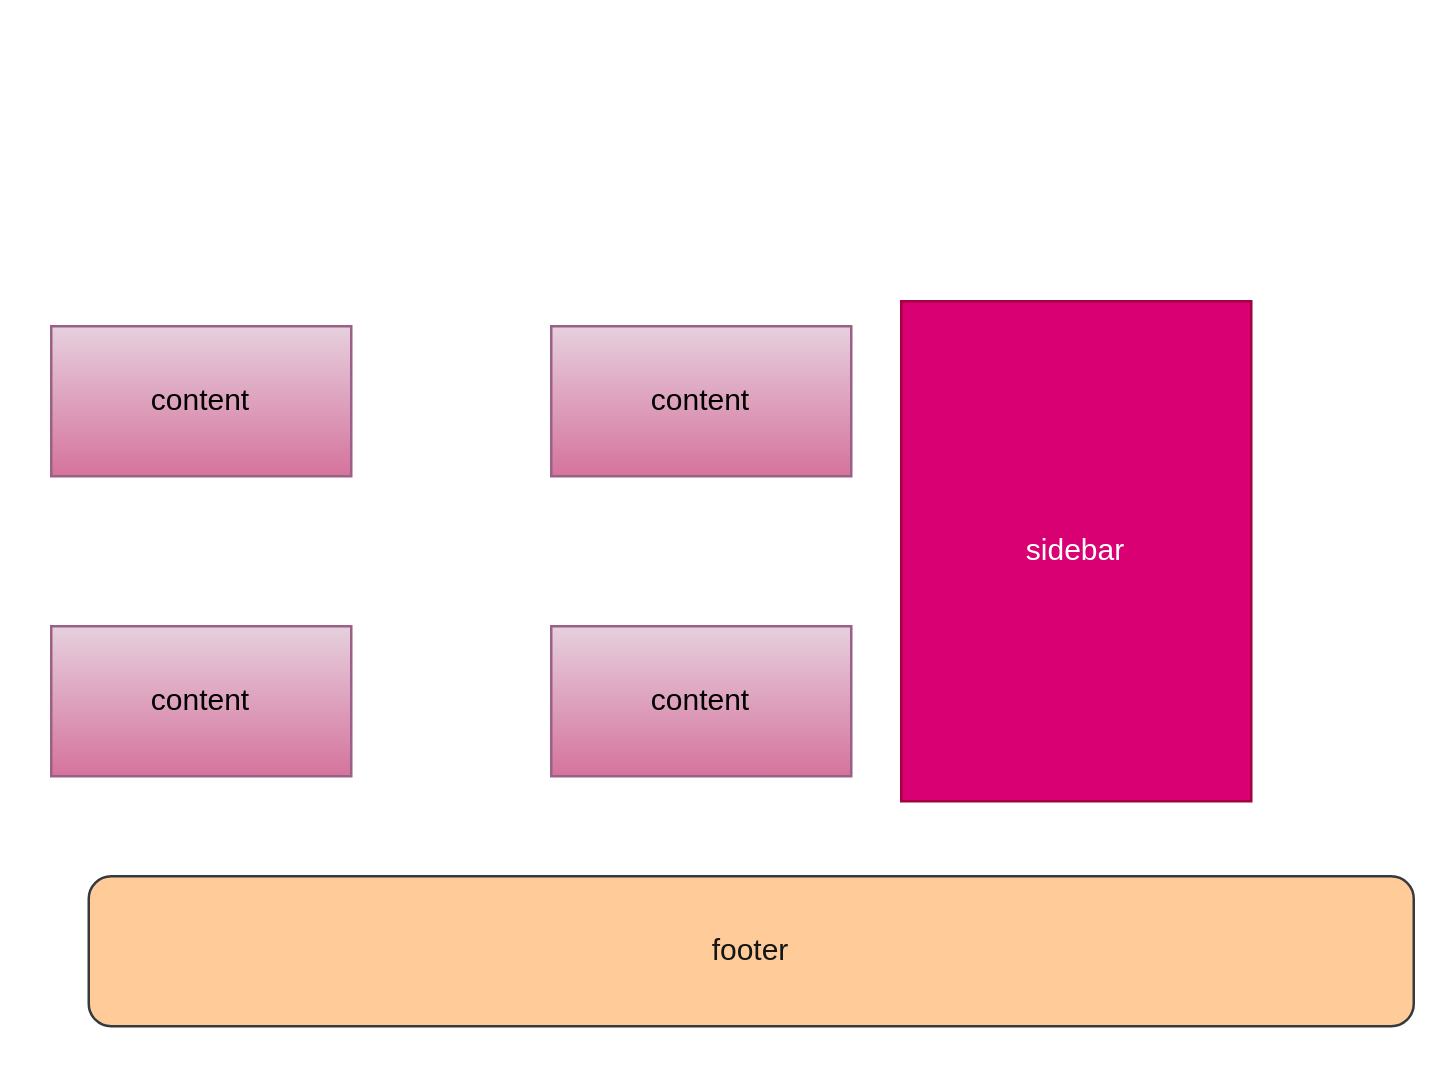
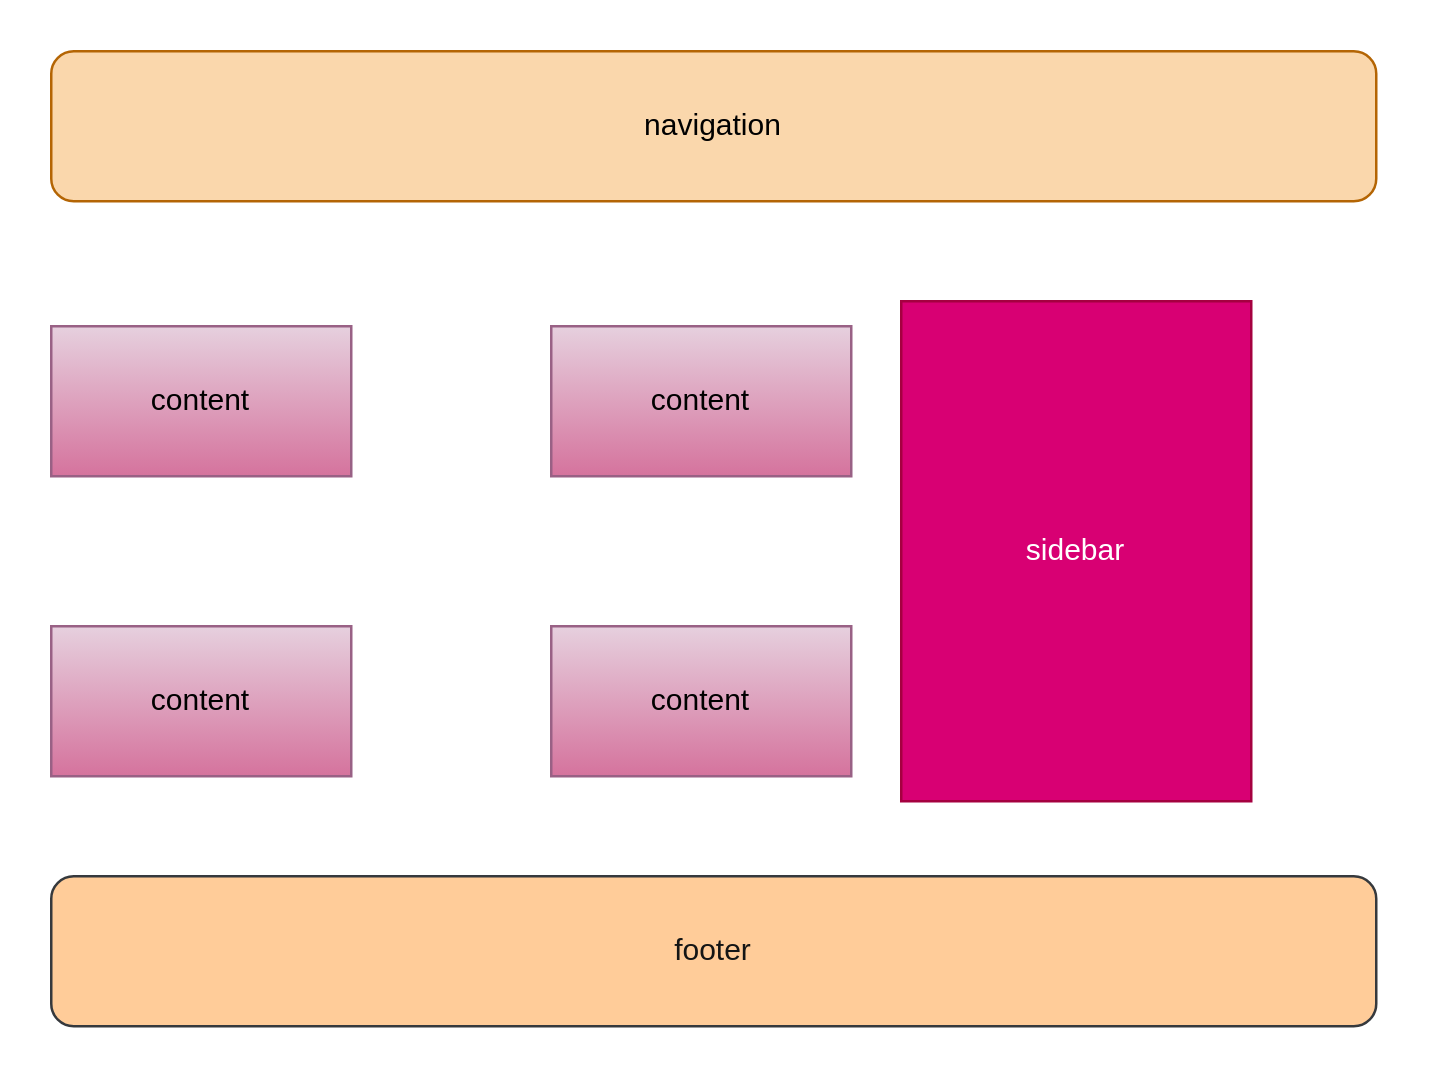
node "navigation": added
node "footer": moved (751, 951) -> (714, 951)
